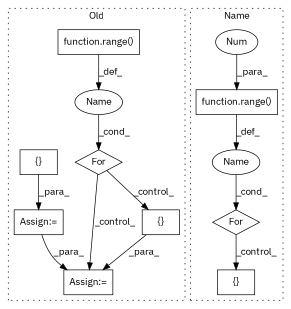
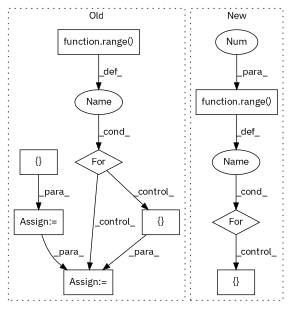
cluster "Name": label "Name" -> "New"
